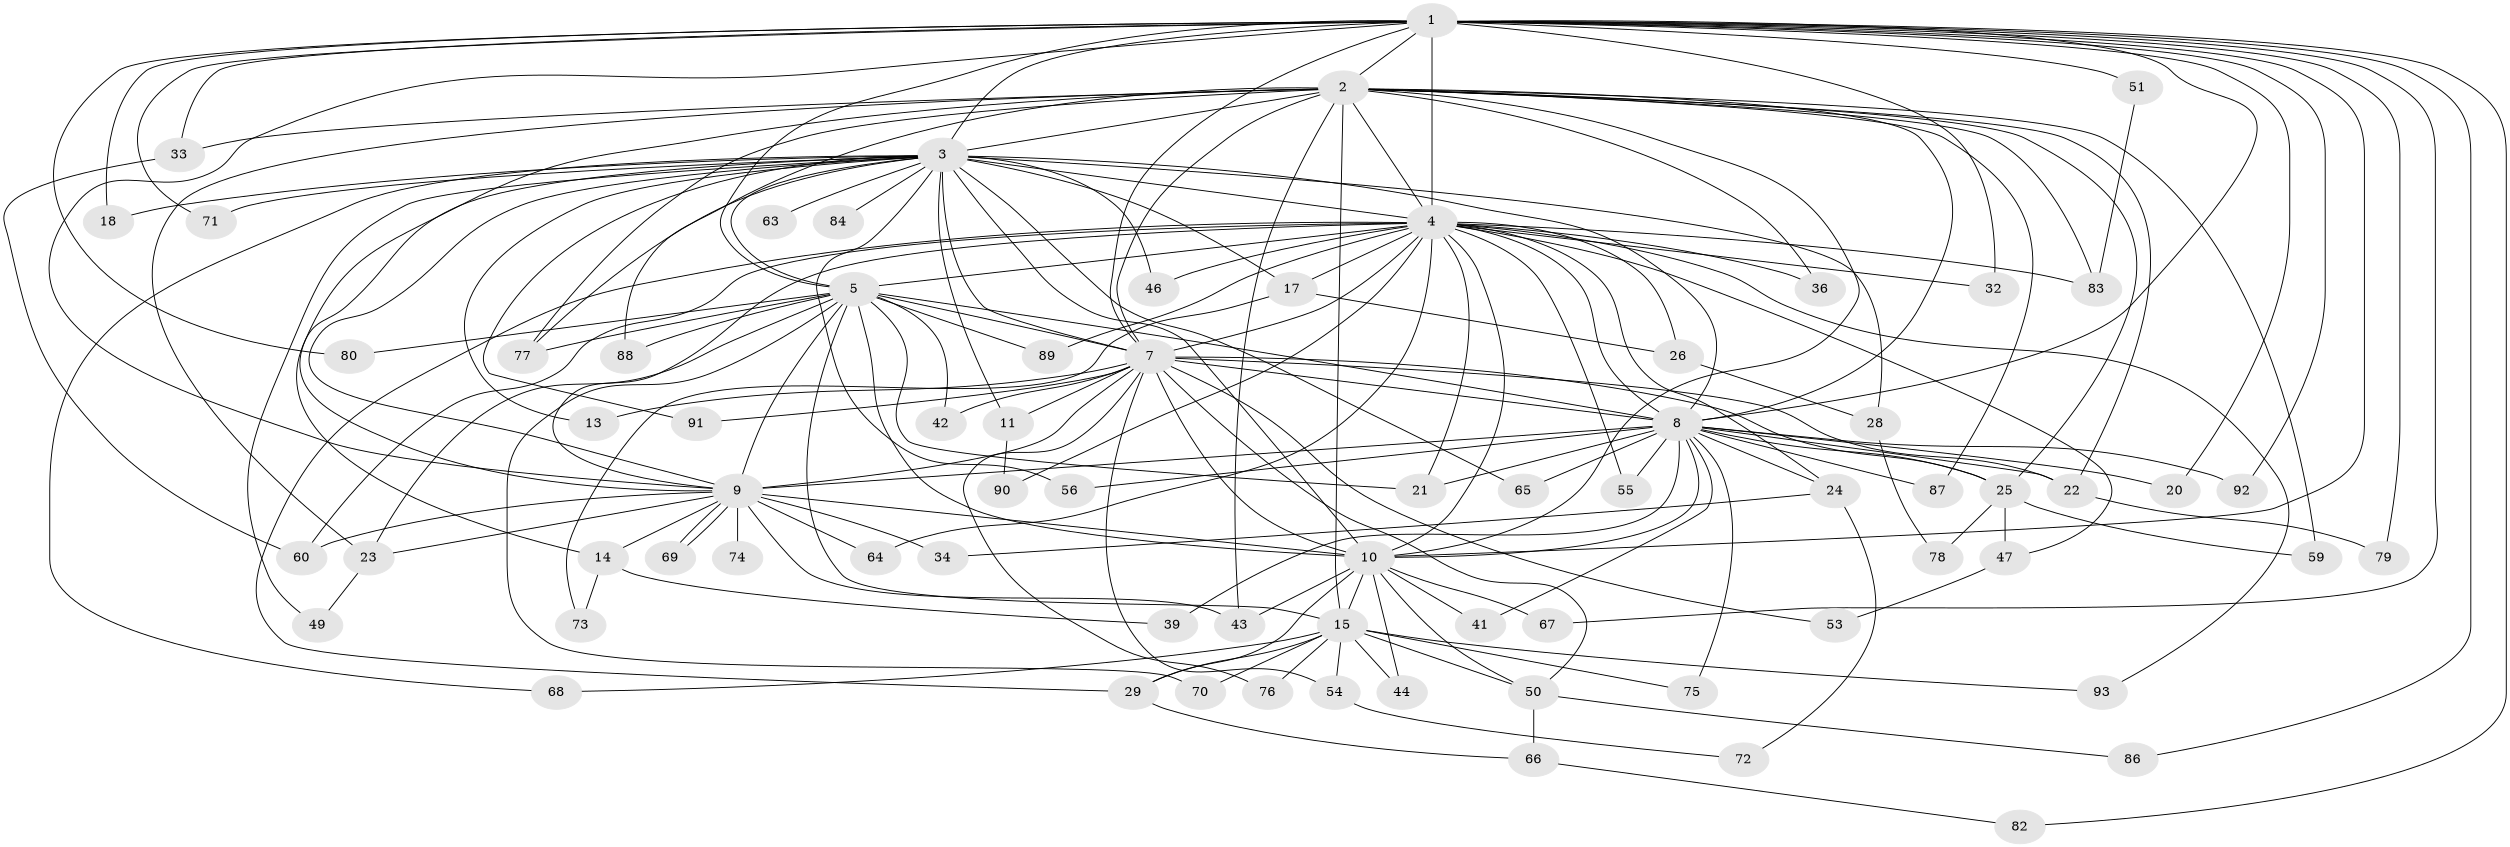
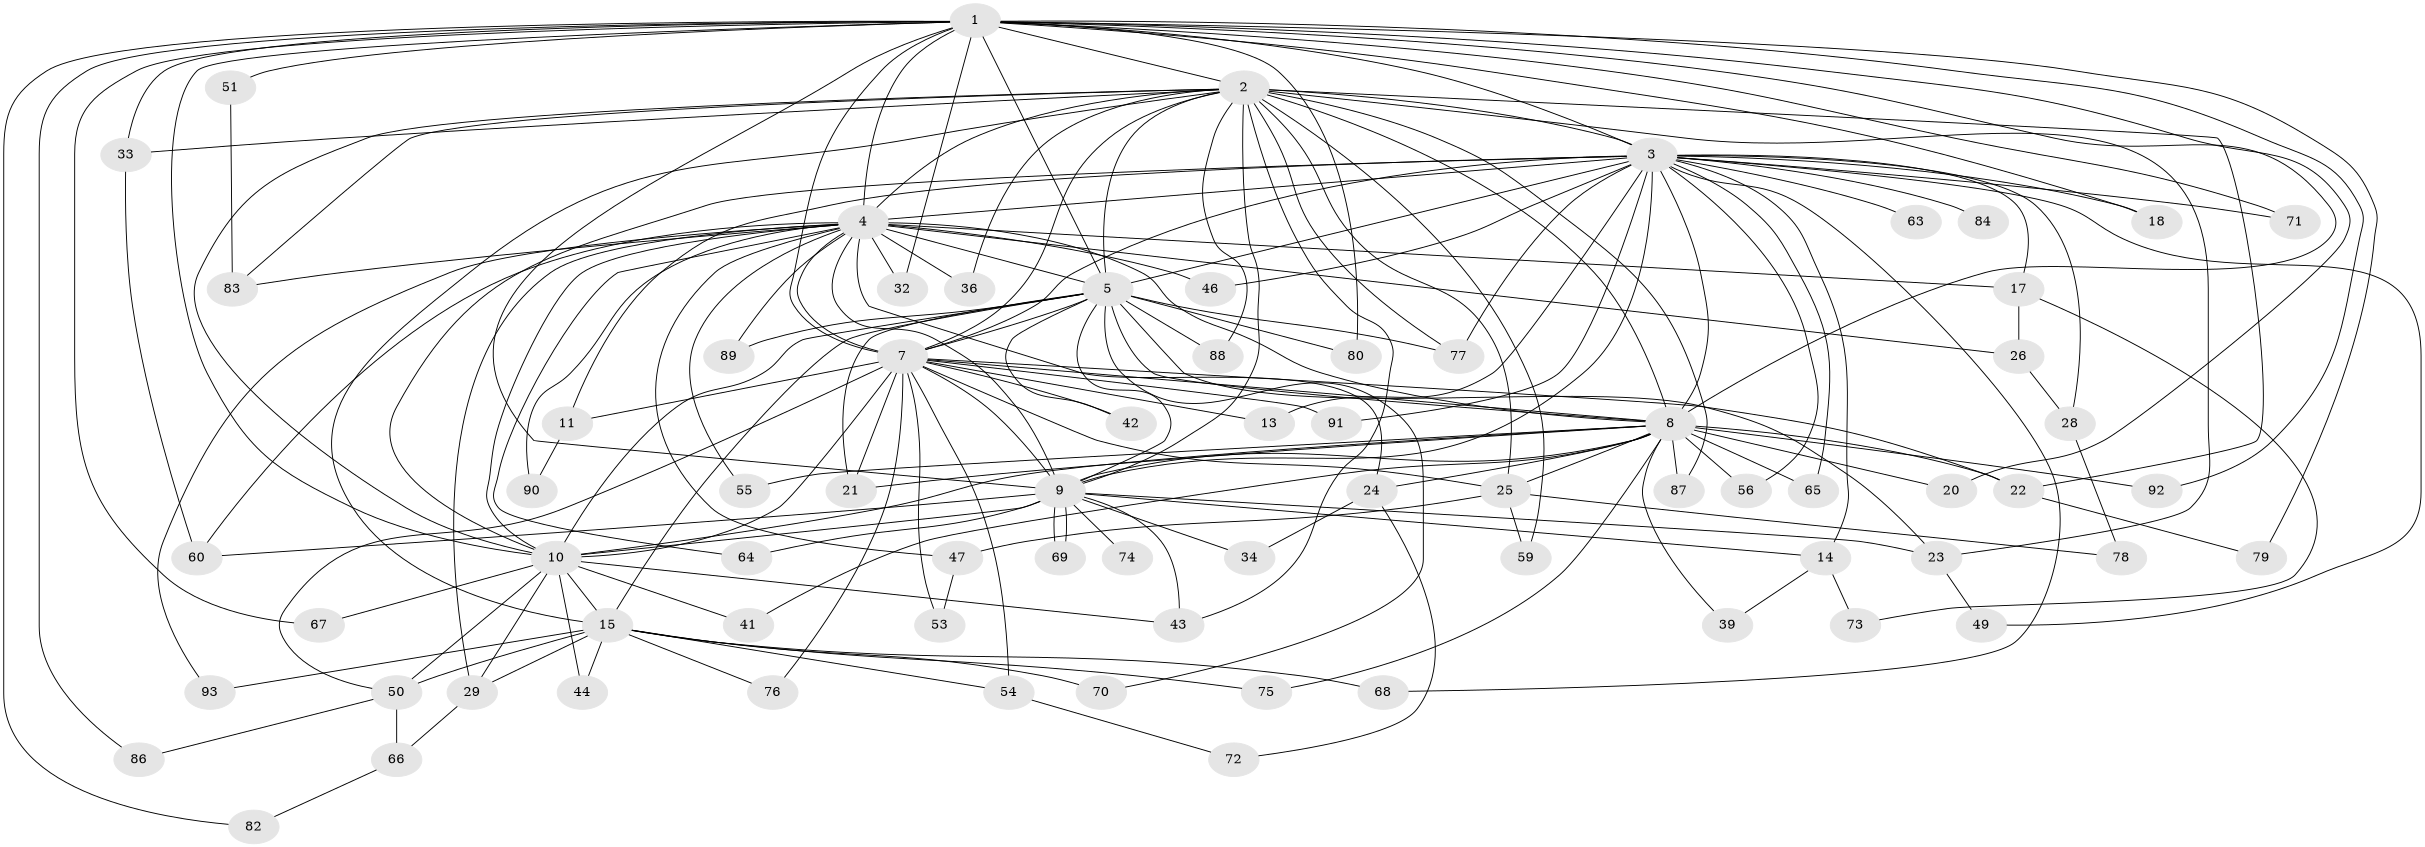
edge "2" -- "5": added
edge "4" -- "21": now "7" -- "21"
